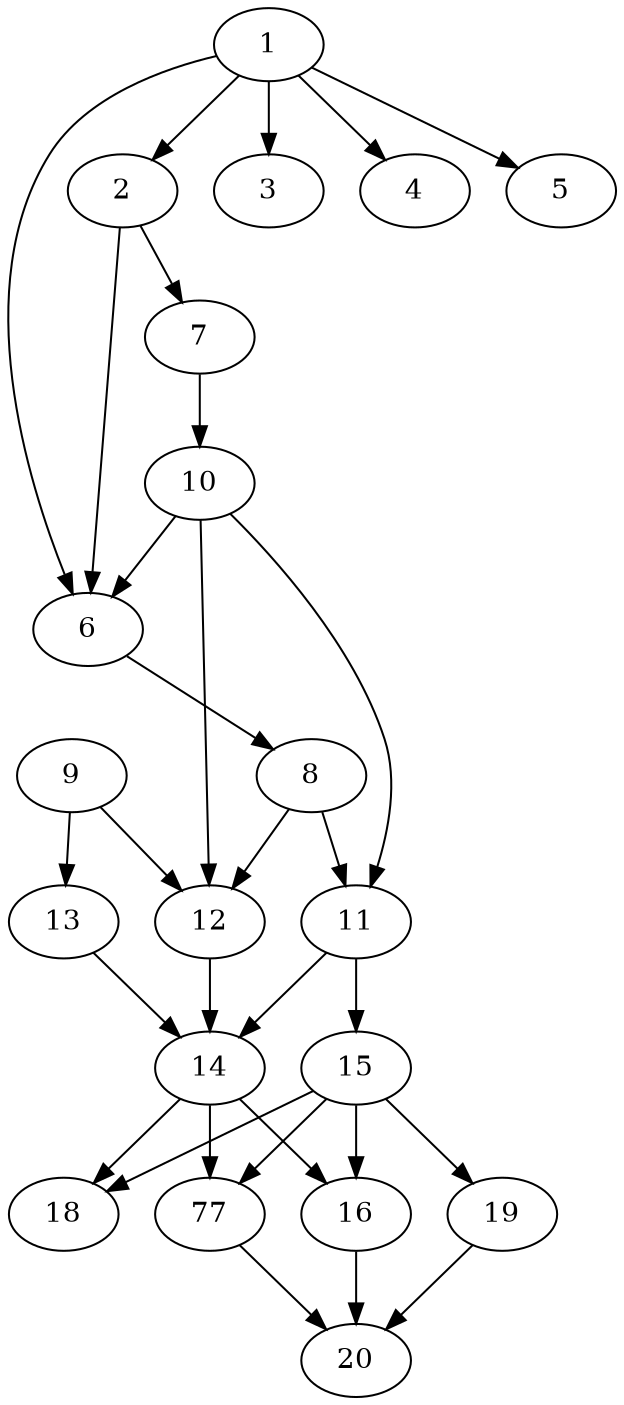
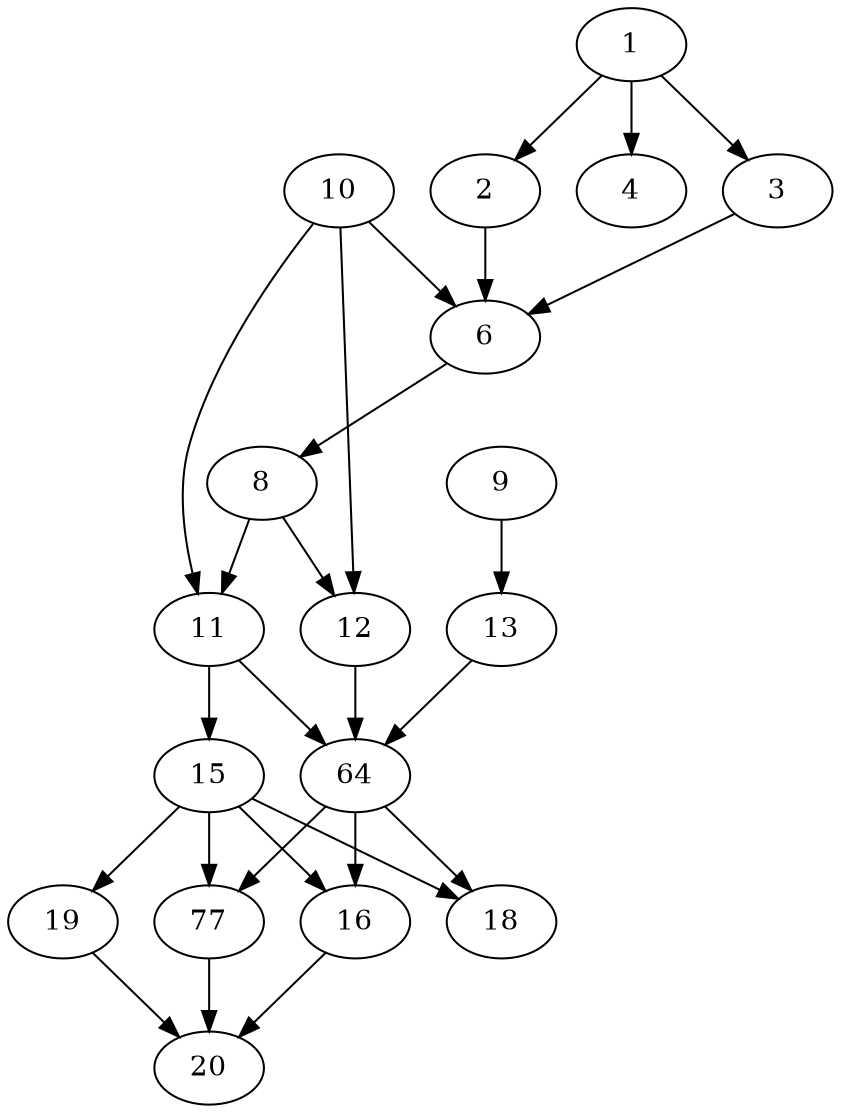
node "5": removed
edge "1" -> "6": now "3" -> "6"
node "7": removed
edge "9" -> "12": removed
node "14": label "14" -> "64"
